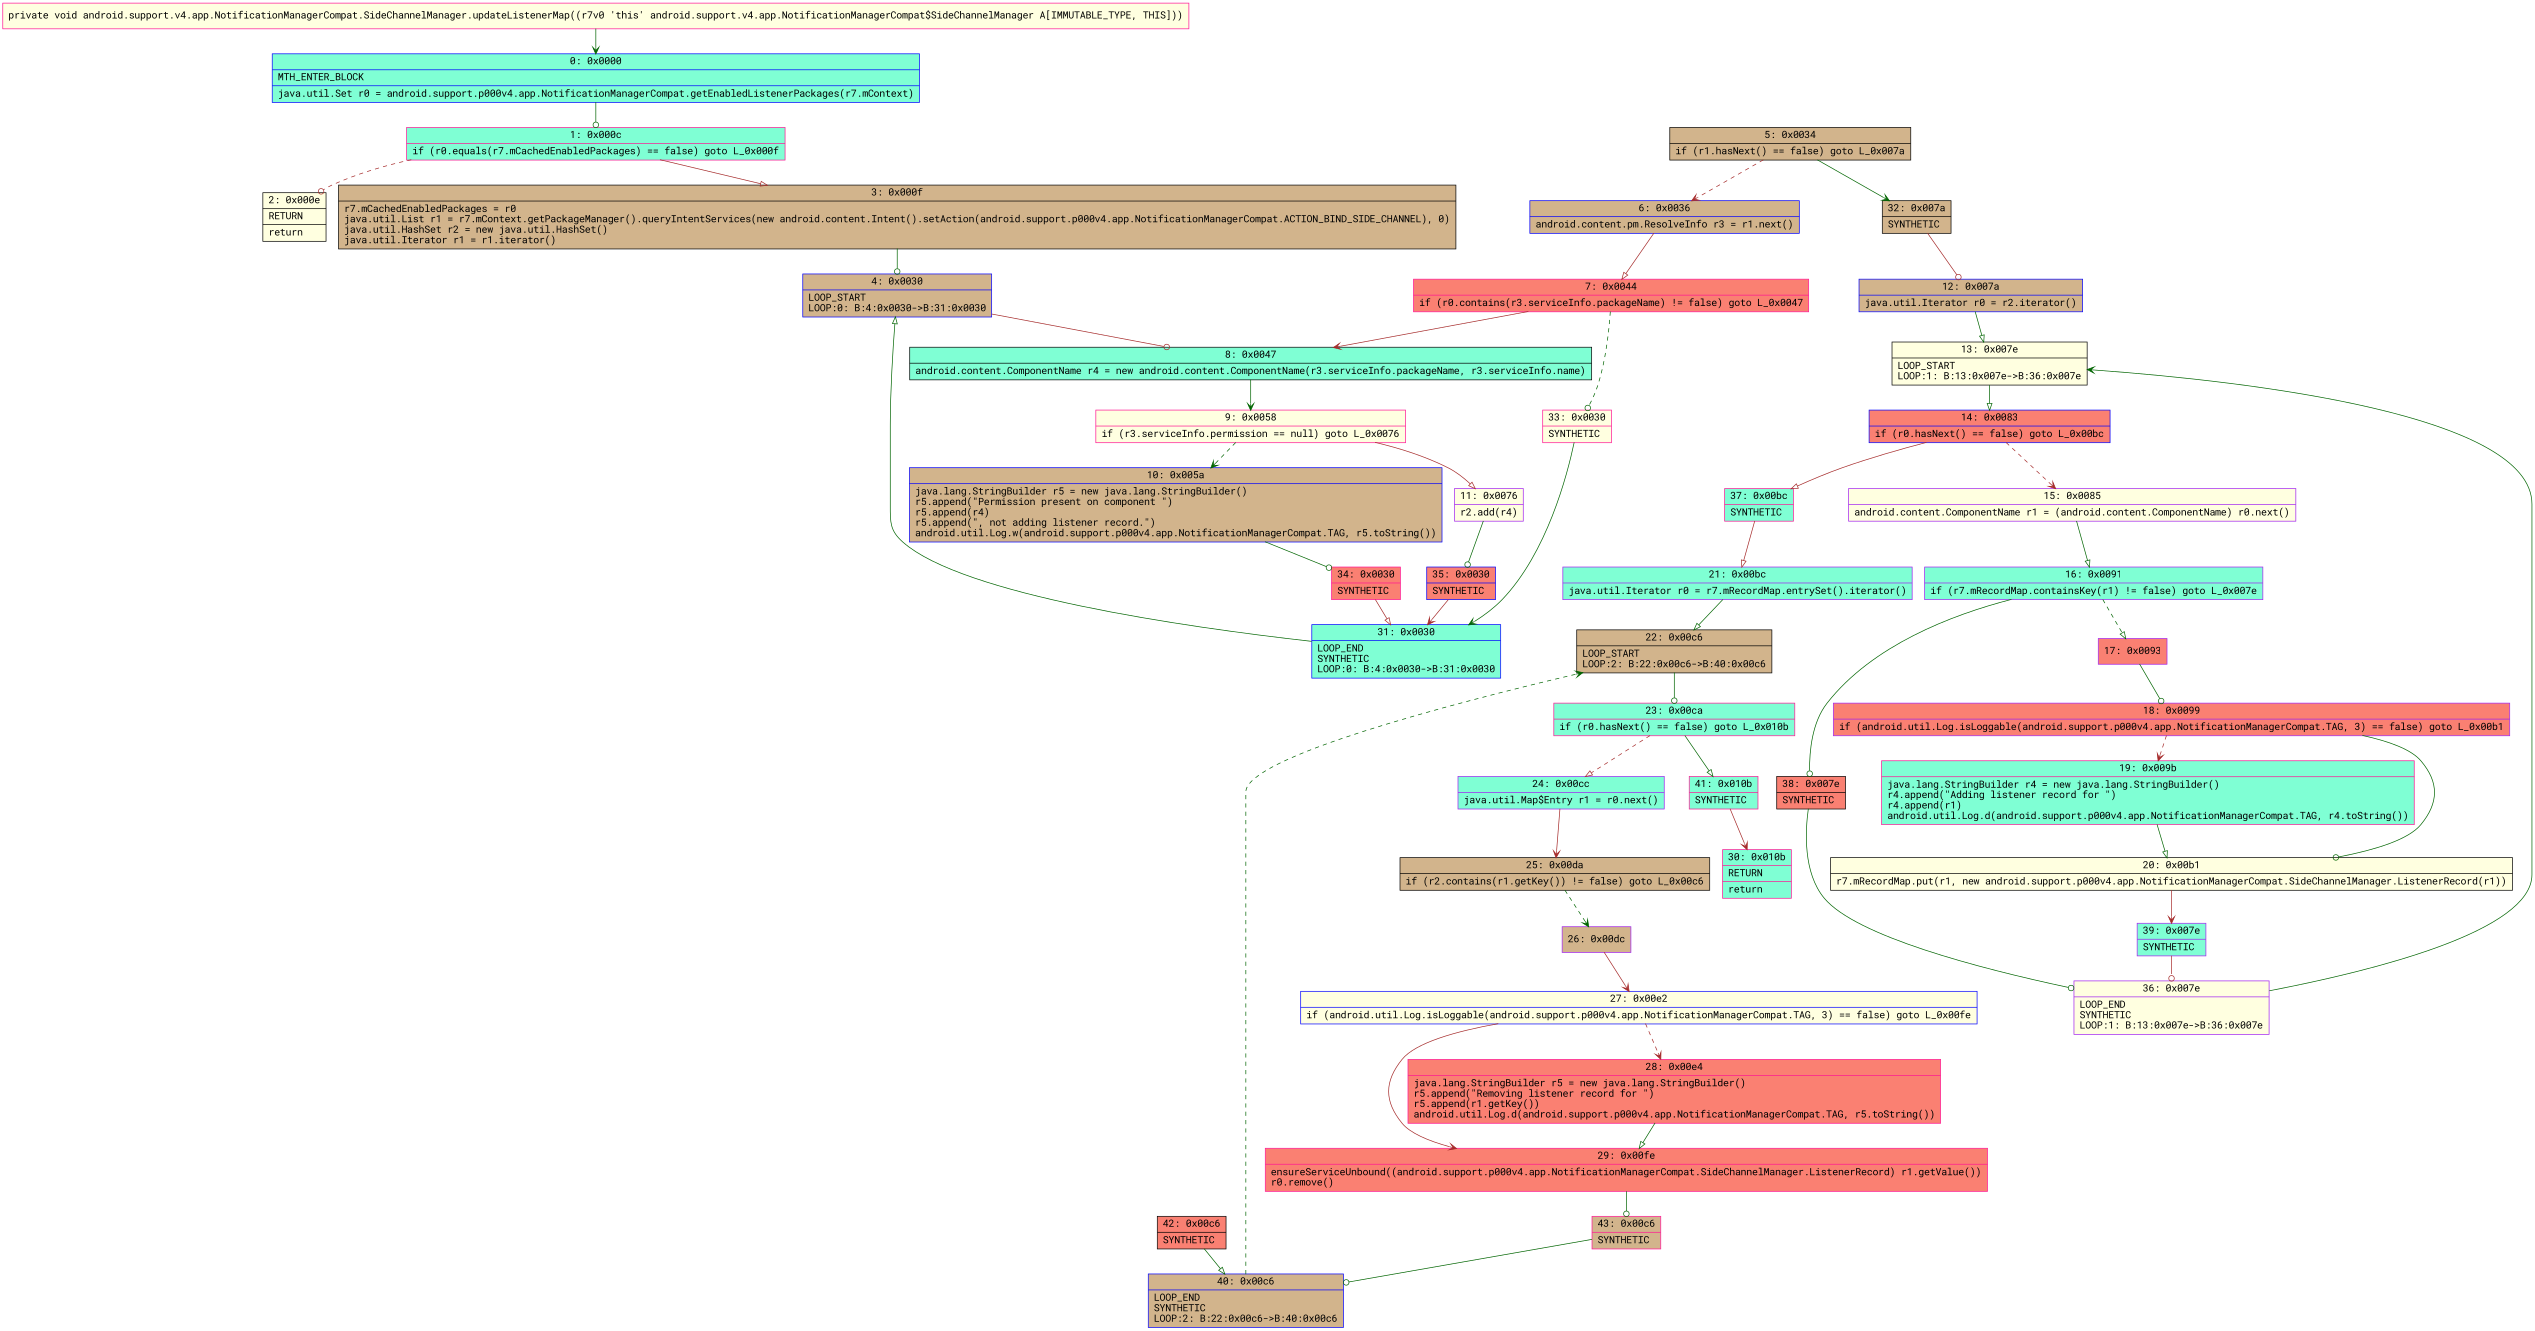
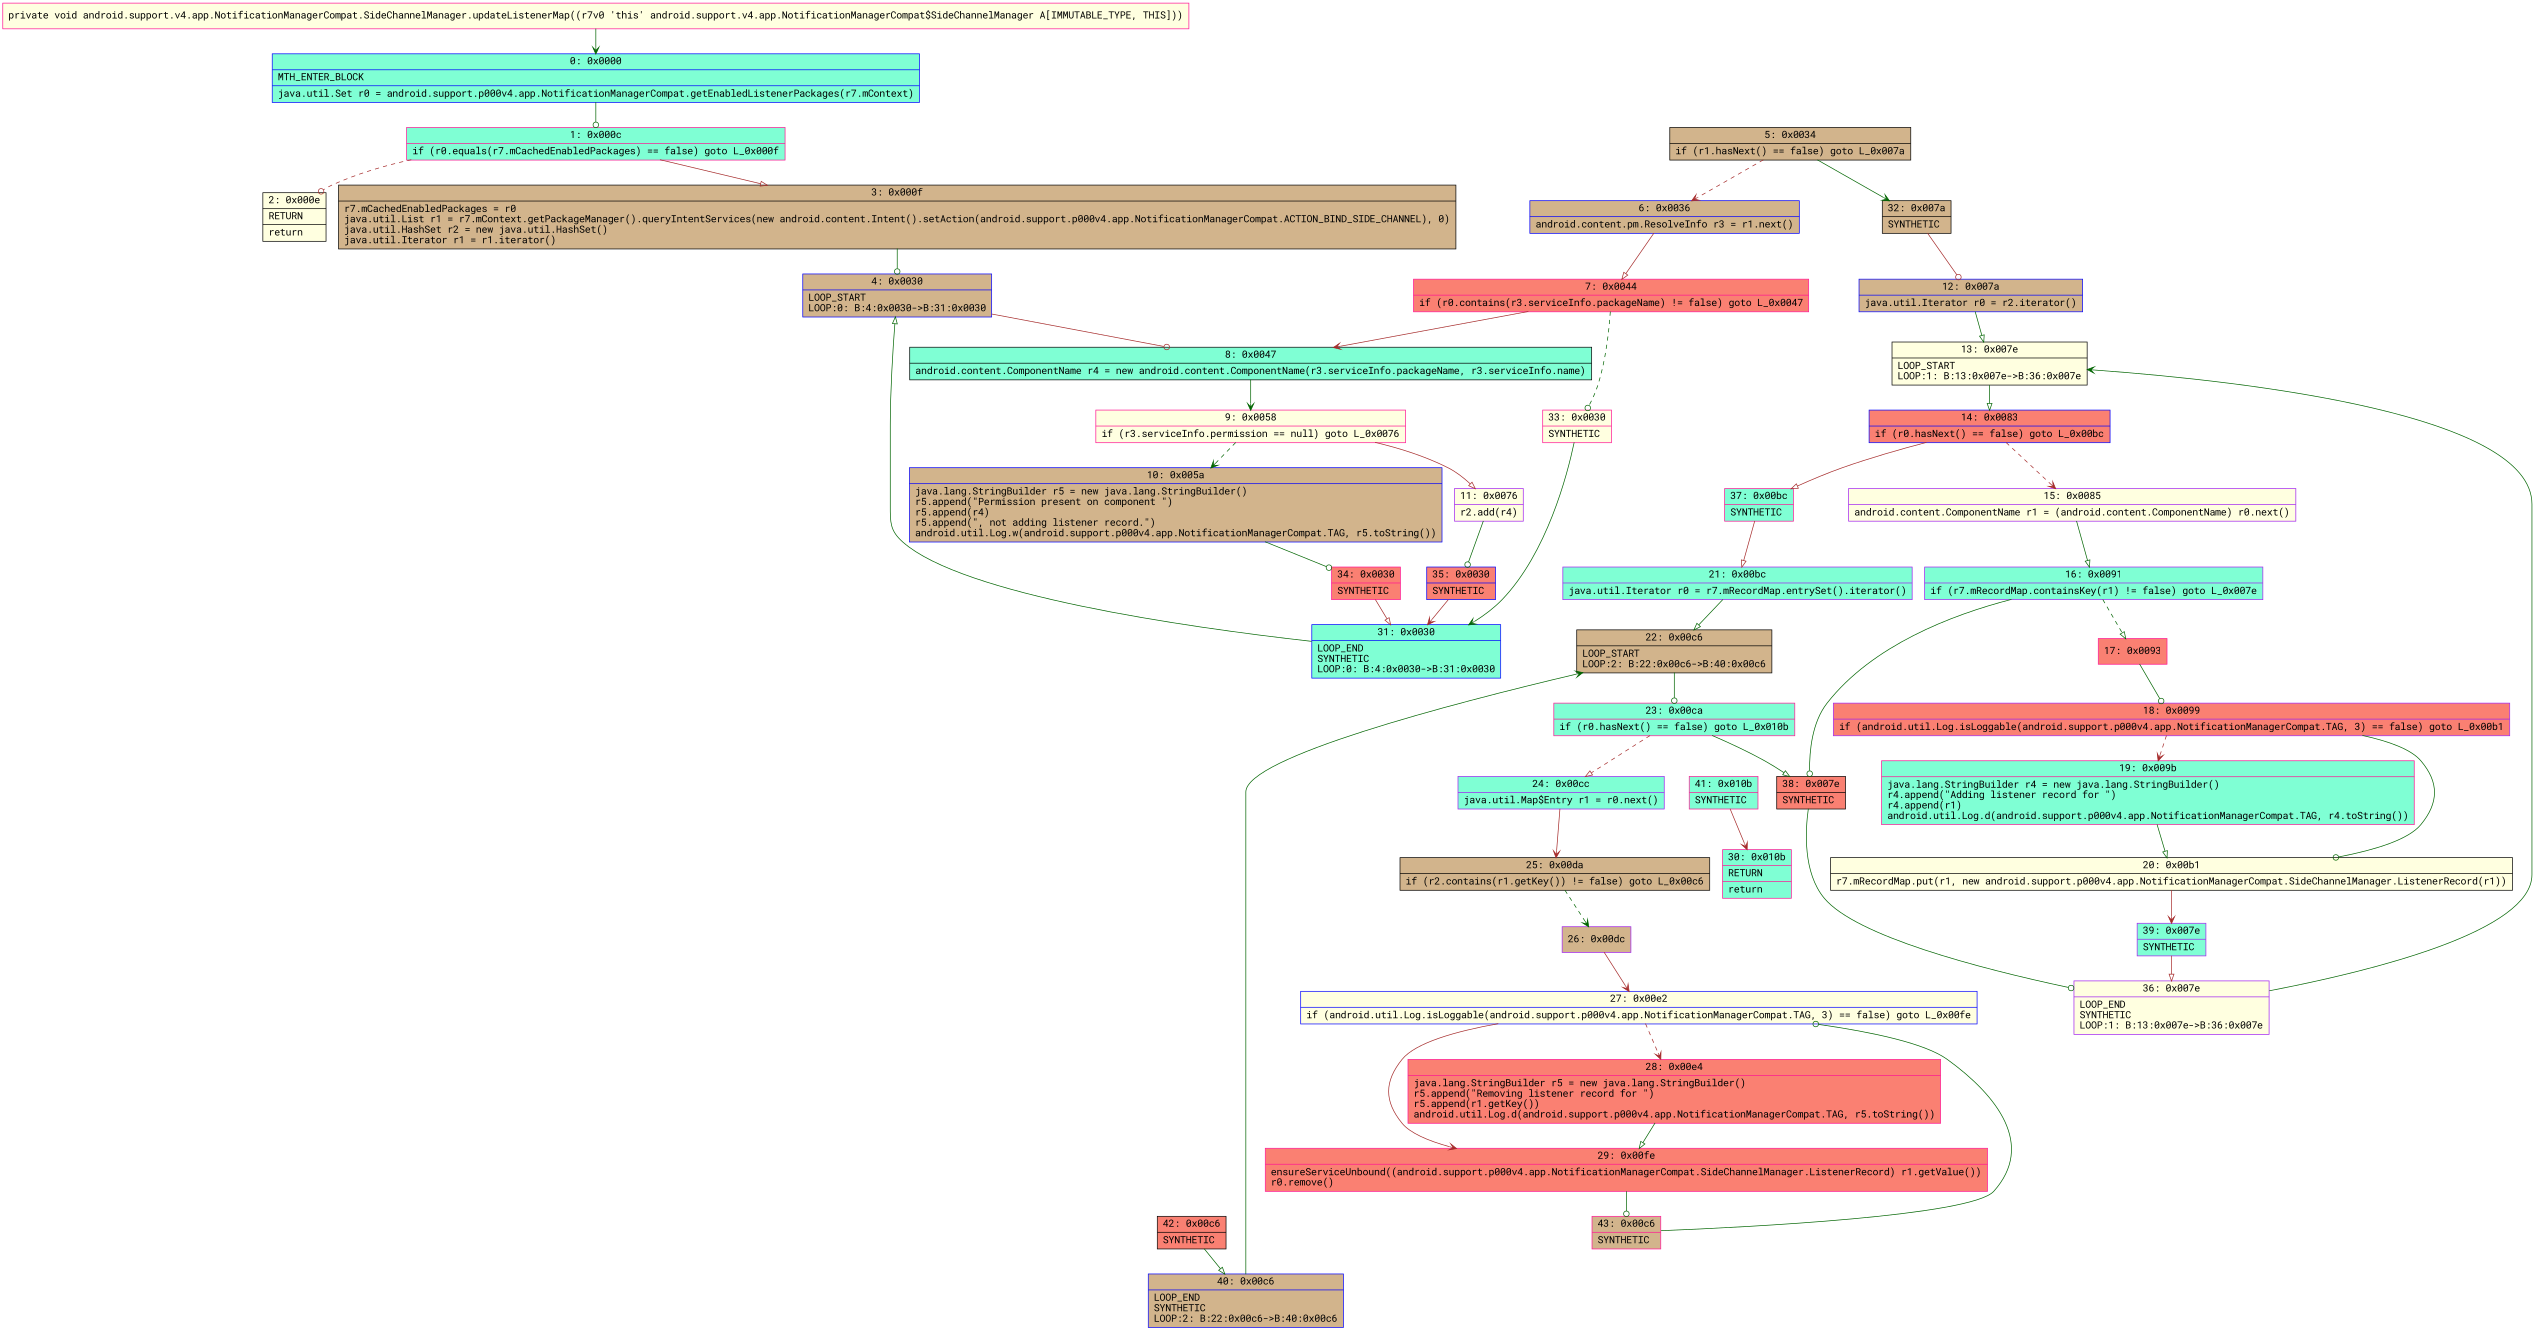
node "17: 0x0093": color purple -> deeppink
edge "23: 0x00ca" -> "41: 0x010b": now "23: 0x00ca" -> "38: 0x007e"
edge "40: 0x00c6" -> "22: 0x00c6": style dashed -> solid
edge "39: 0x007e" -> "36: 0x007e": arrowhead odot -> onormal
edge "43: 0x00c6" -> "40: 0x00c6": now "43: 0x00c6" -> "27: 0x00e2"
